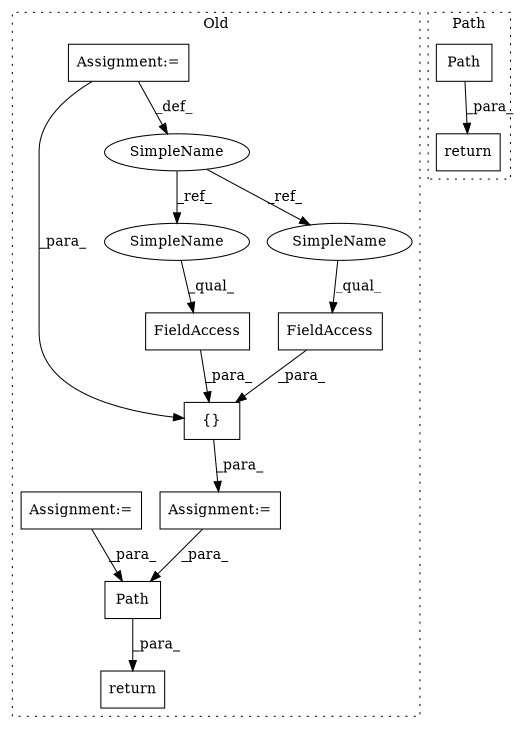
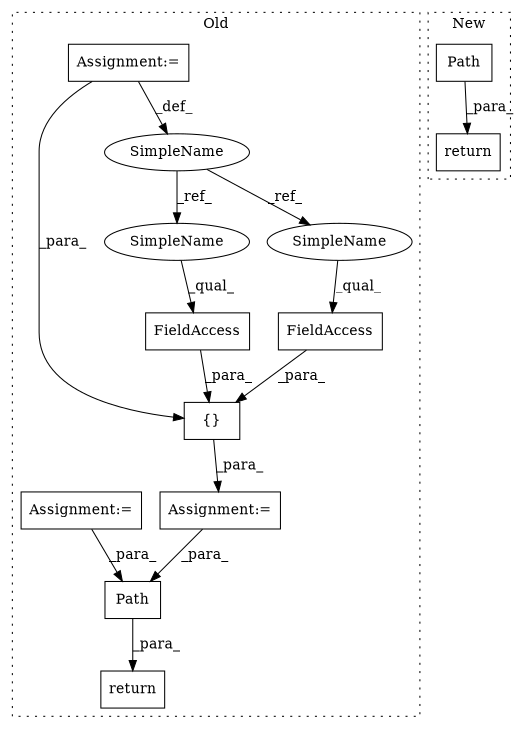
cluster "Path": label "Path" -> "New"
